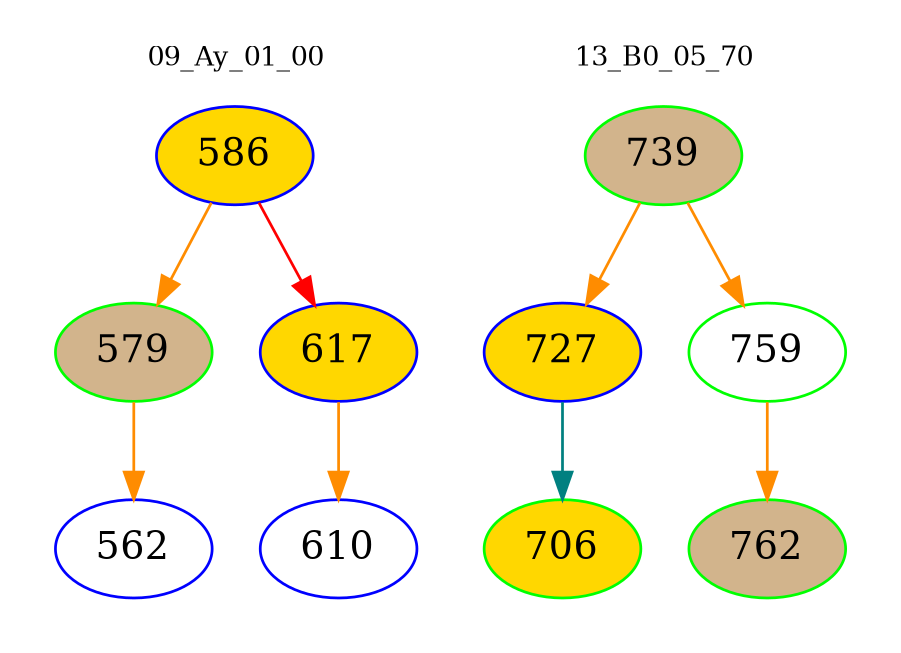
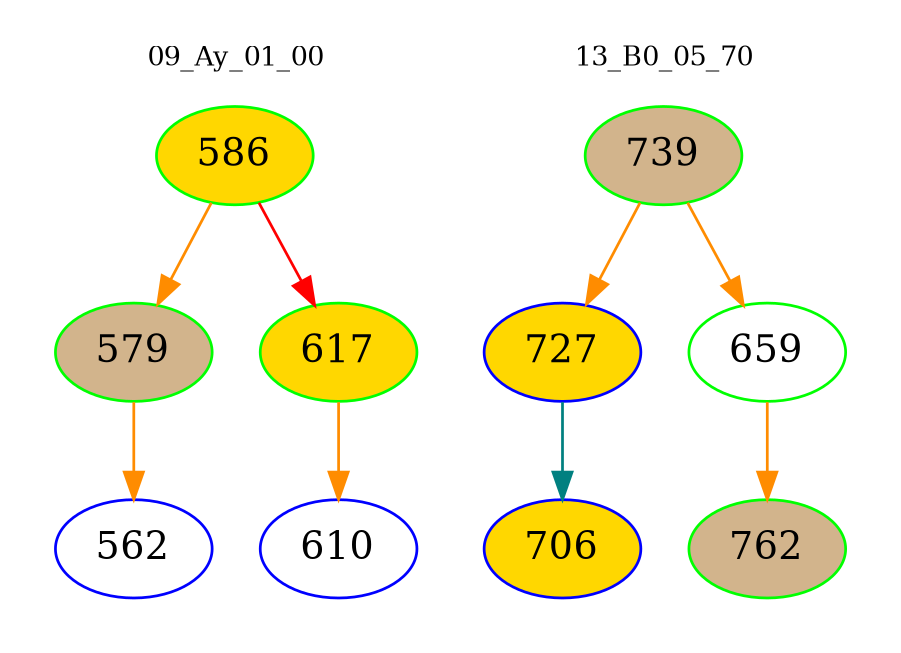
node "586": color blue -> green
node "617": color blue -> green
node "759": label "759" -> "659"
node "706": color green -> blue
